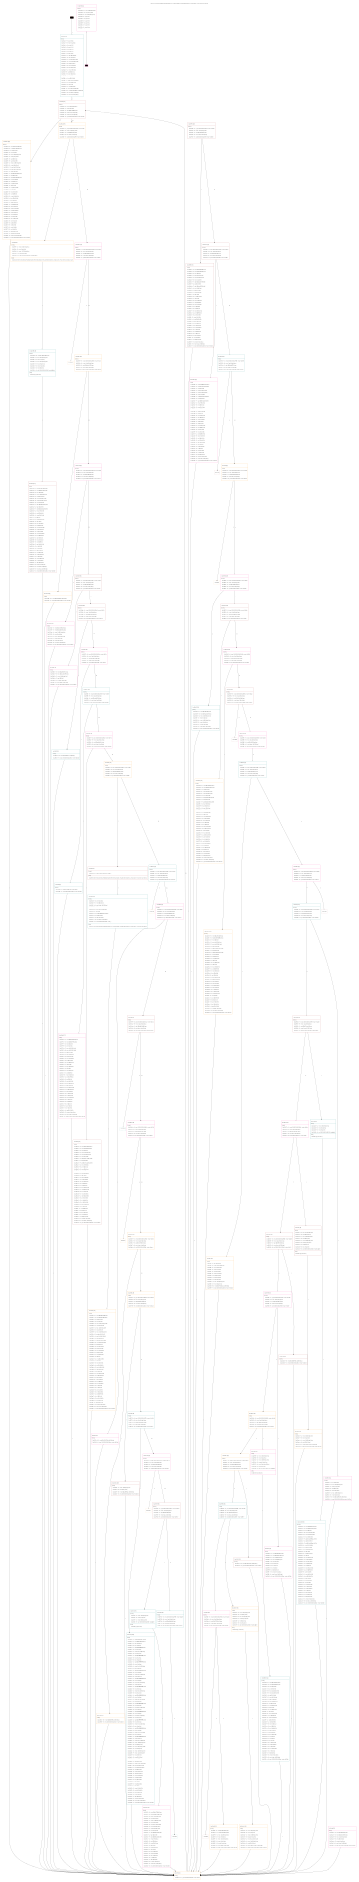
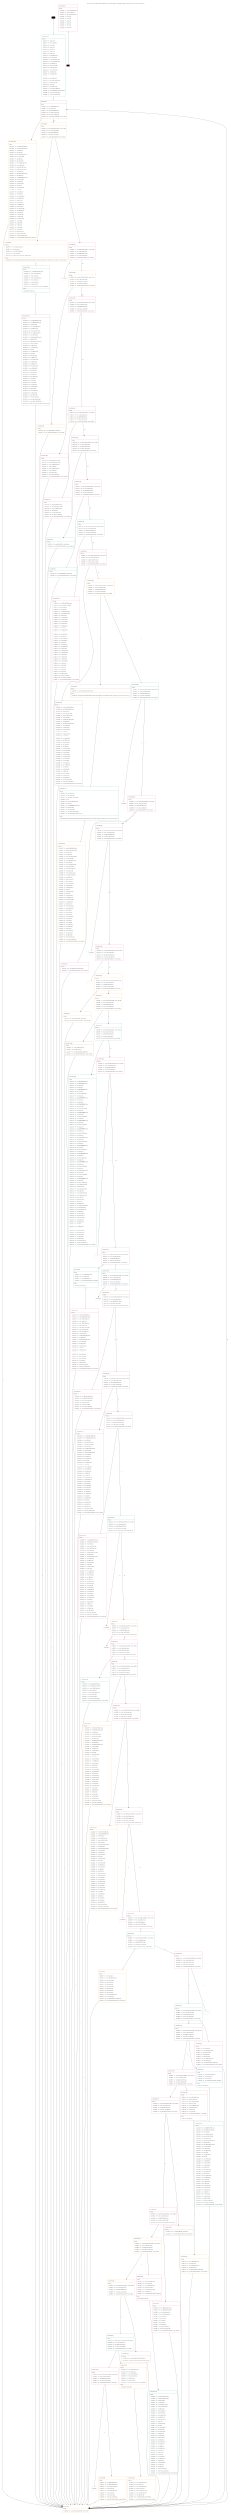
node "0x40177f [28]": added
